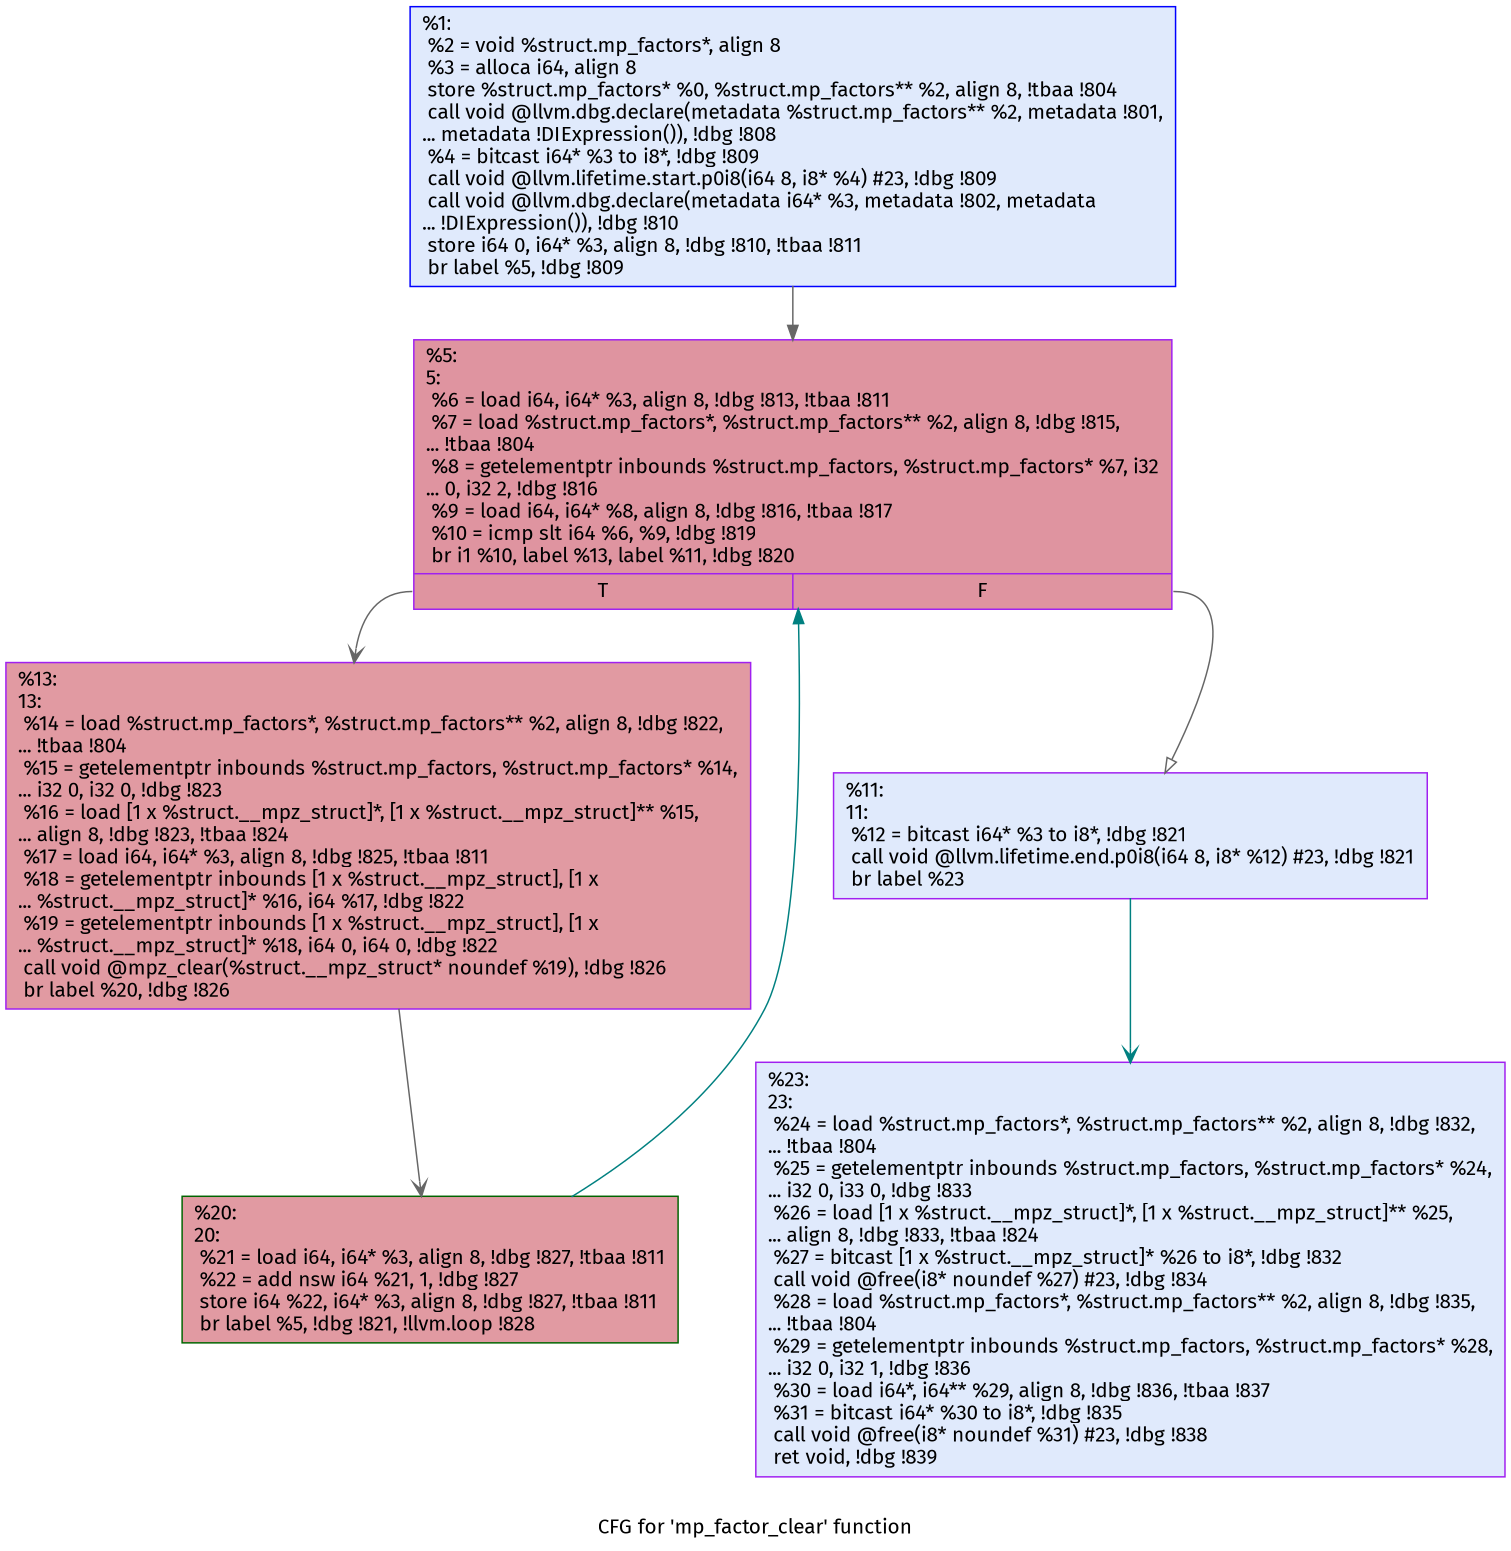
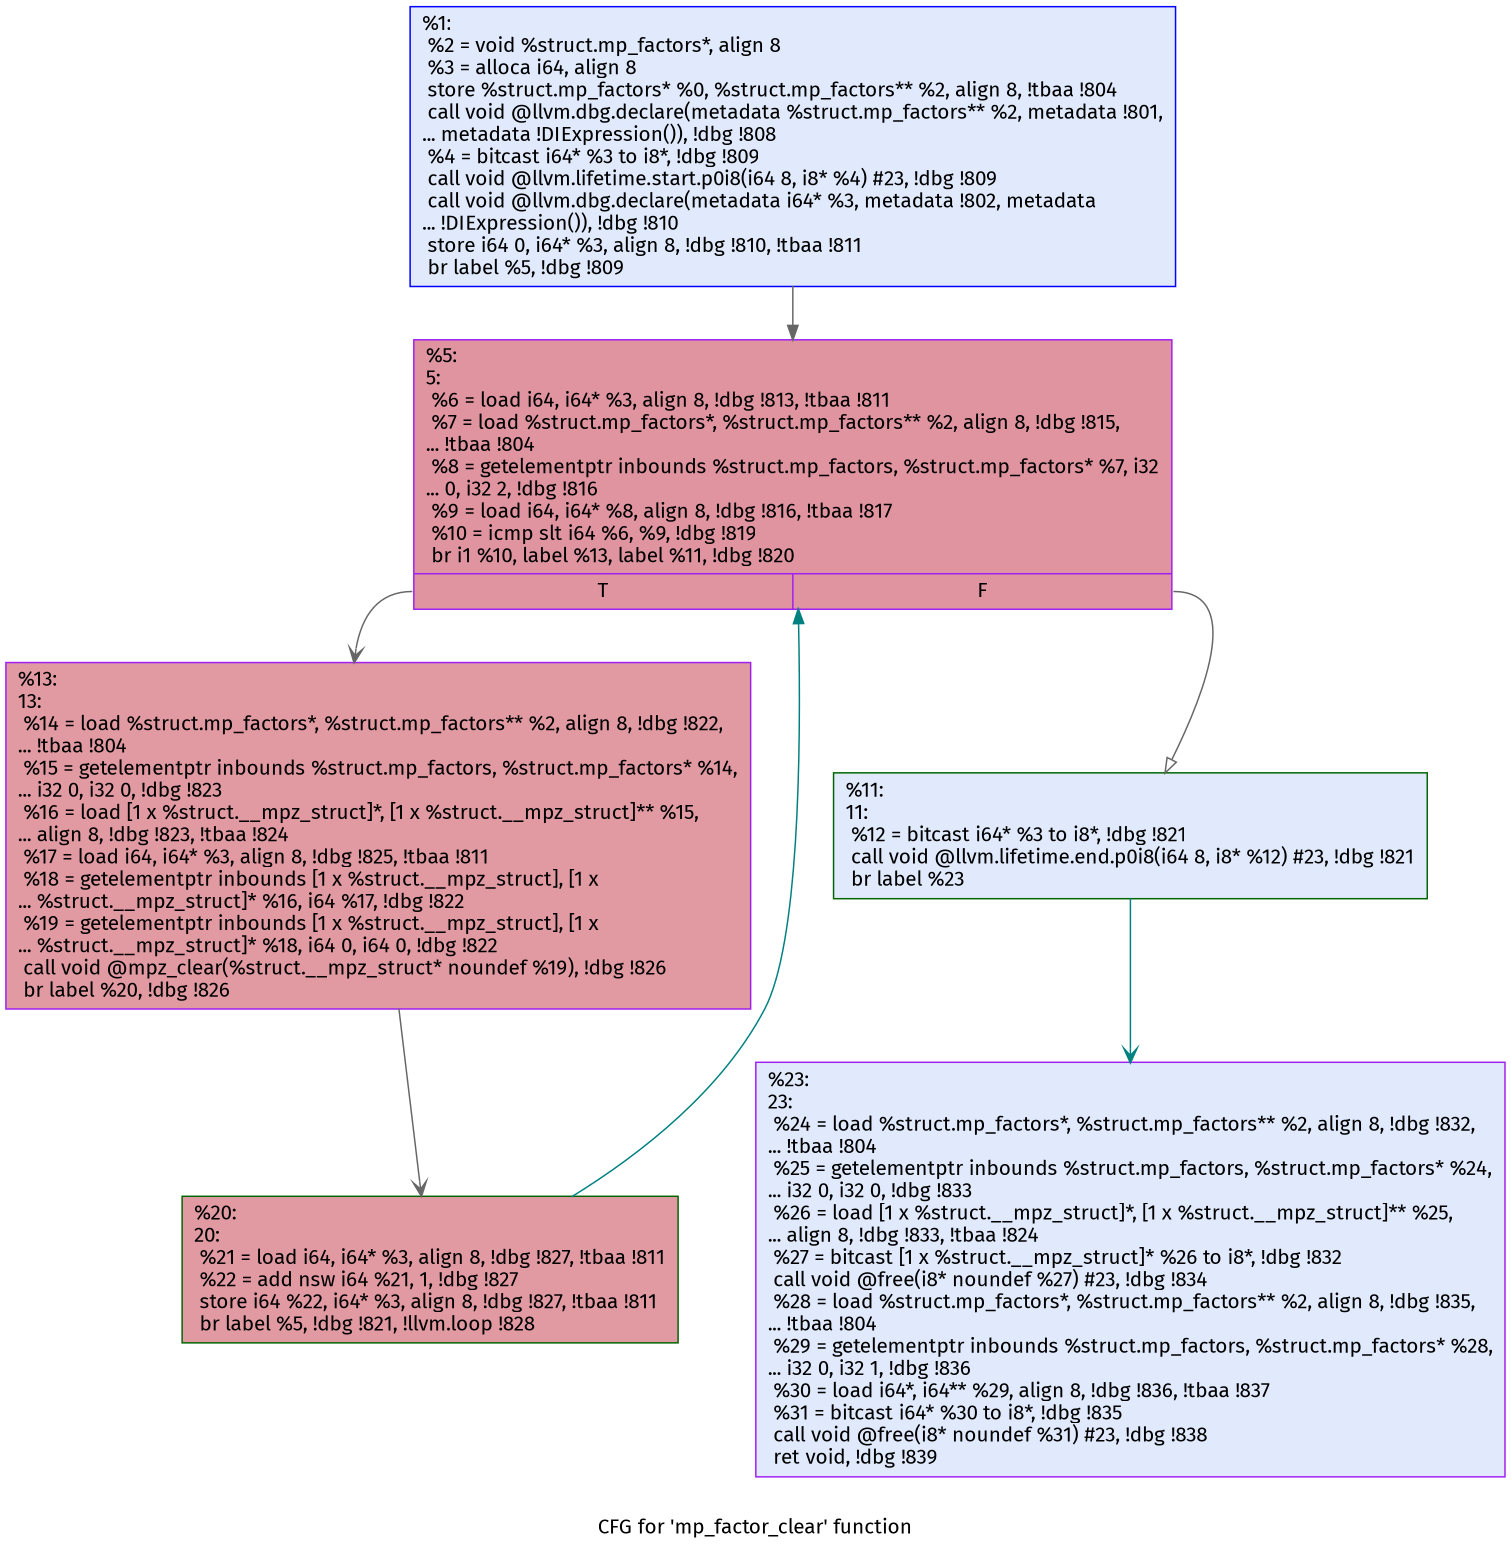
node "%11:": color purple -> darkgreen
node "%23:": text "... i32 0, i33 0, !dbg !833" -> "... i32 0, i32 0, !dbg !833"
